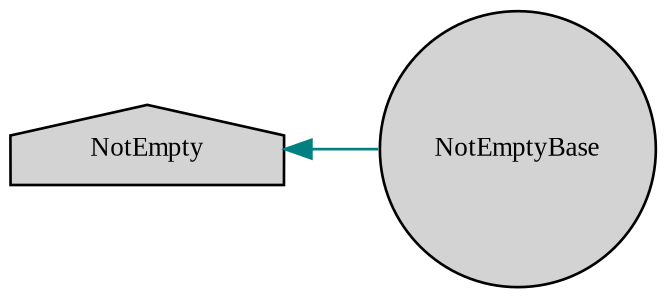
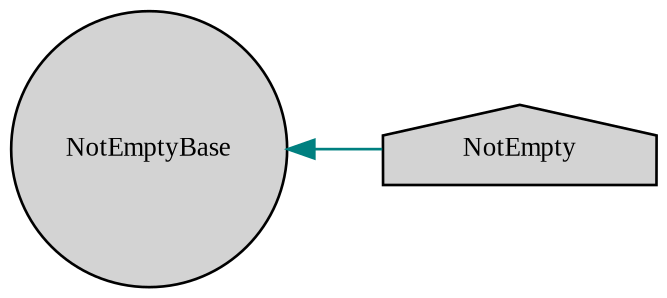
edge "NotEmptyBase" -> "NotEmpty": reversed
